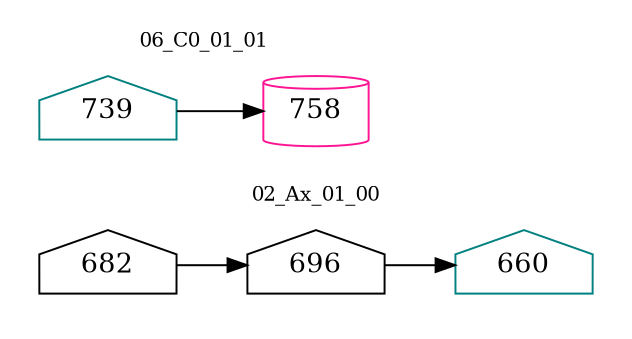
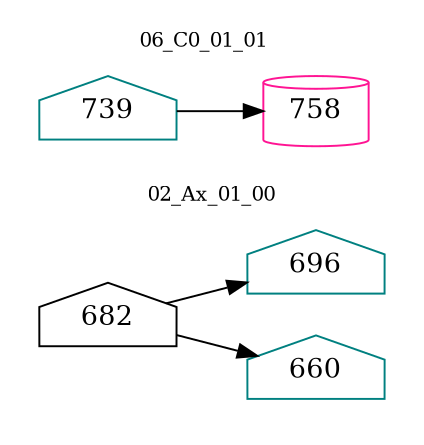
node "696": color black -> teal
edge "696" -> "660": now "682" -> "660"
